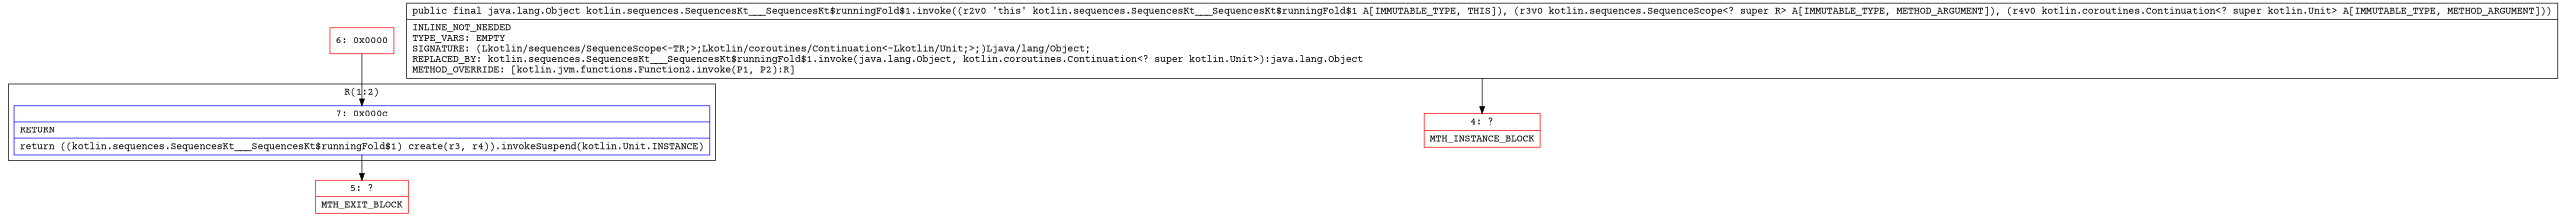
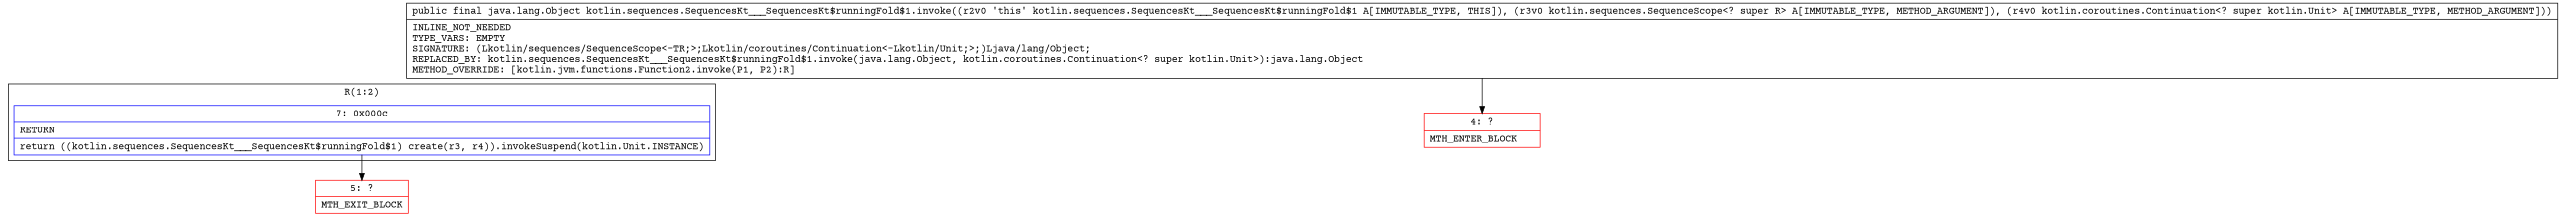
node "6: 0x0000": removed
node "4: ?": text "MTH_INSTANCE_BLOCK" -> "MTH_ENTER_BLOCK"
